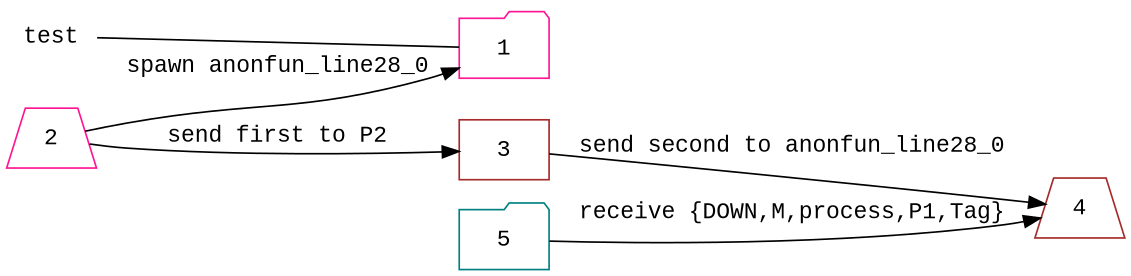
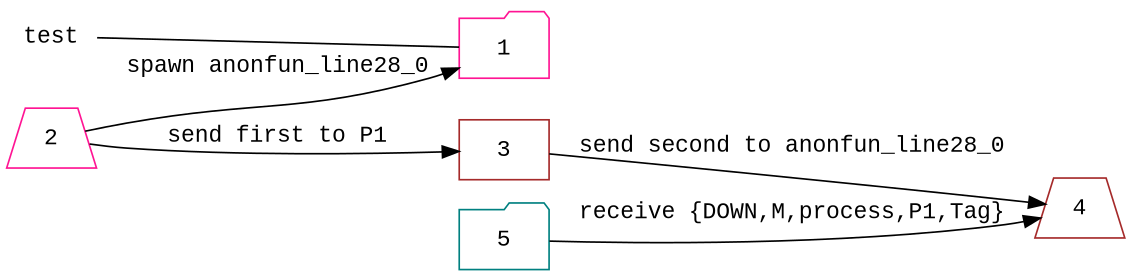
edge "2" -> "3": label "send first to P2" -> "send first to P1"
